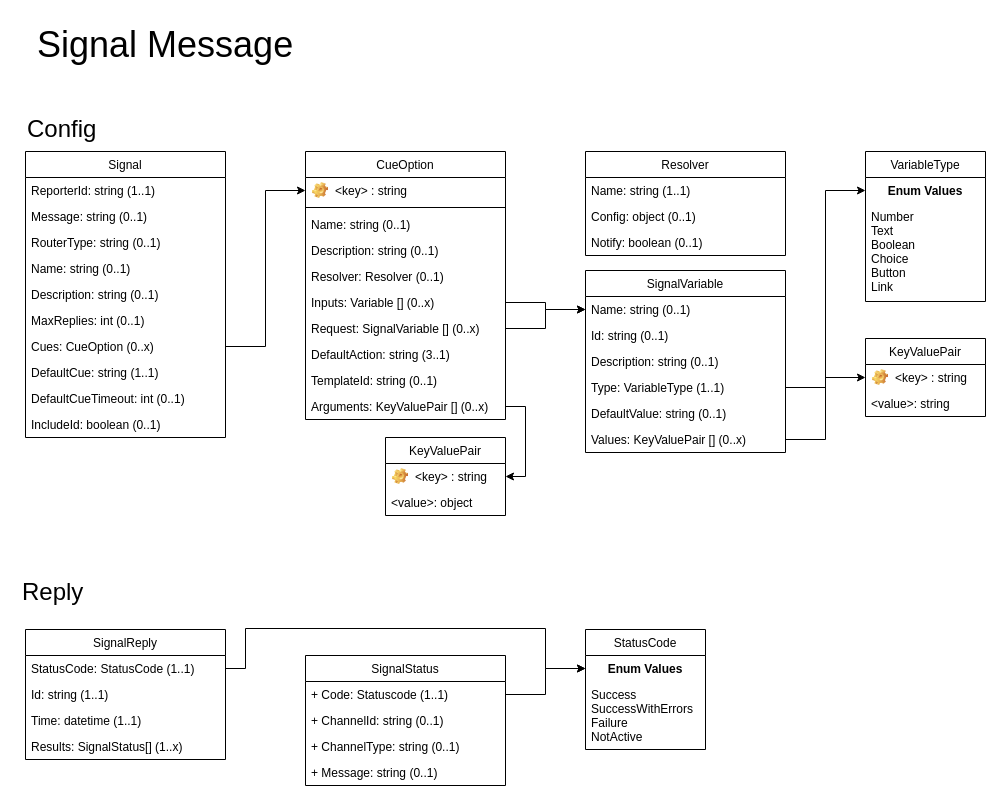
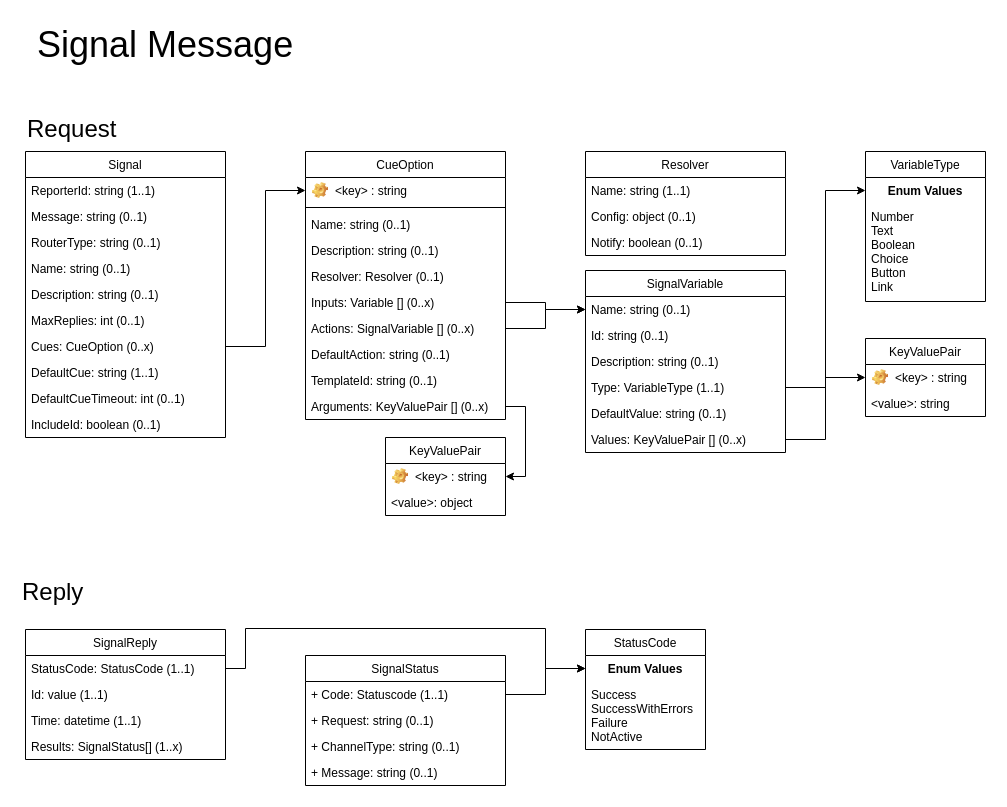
node "Config": label "Config" -> "Request"
node "Request: SignalVariable [] (0..x)": label "Request: SignalVariable [] (0..x)" -> "Actions: SignalVariable [] (0..x)"
node "DefaultAction: string (3..1)": label "DefaultAction: string (3..1)" -> "DefaultAction: string (0..1)"
node "Id: string (1..1)": label "Id: string (1..1)" -> "Id: value (1..1)"
node "+ ChannelId: string (0..1)": label "+ ChannelId: string (0..1)" -> "+ Request: string (0..1)"
